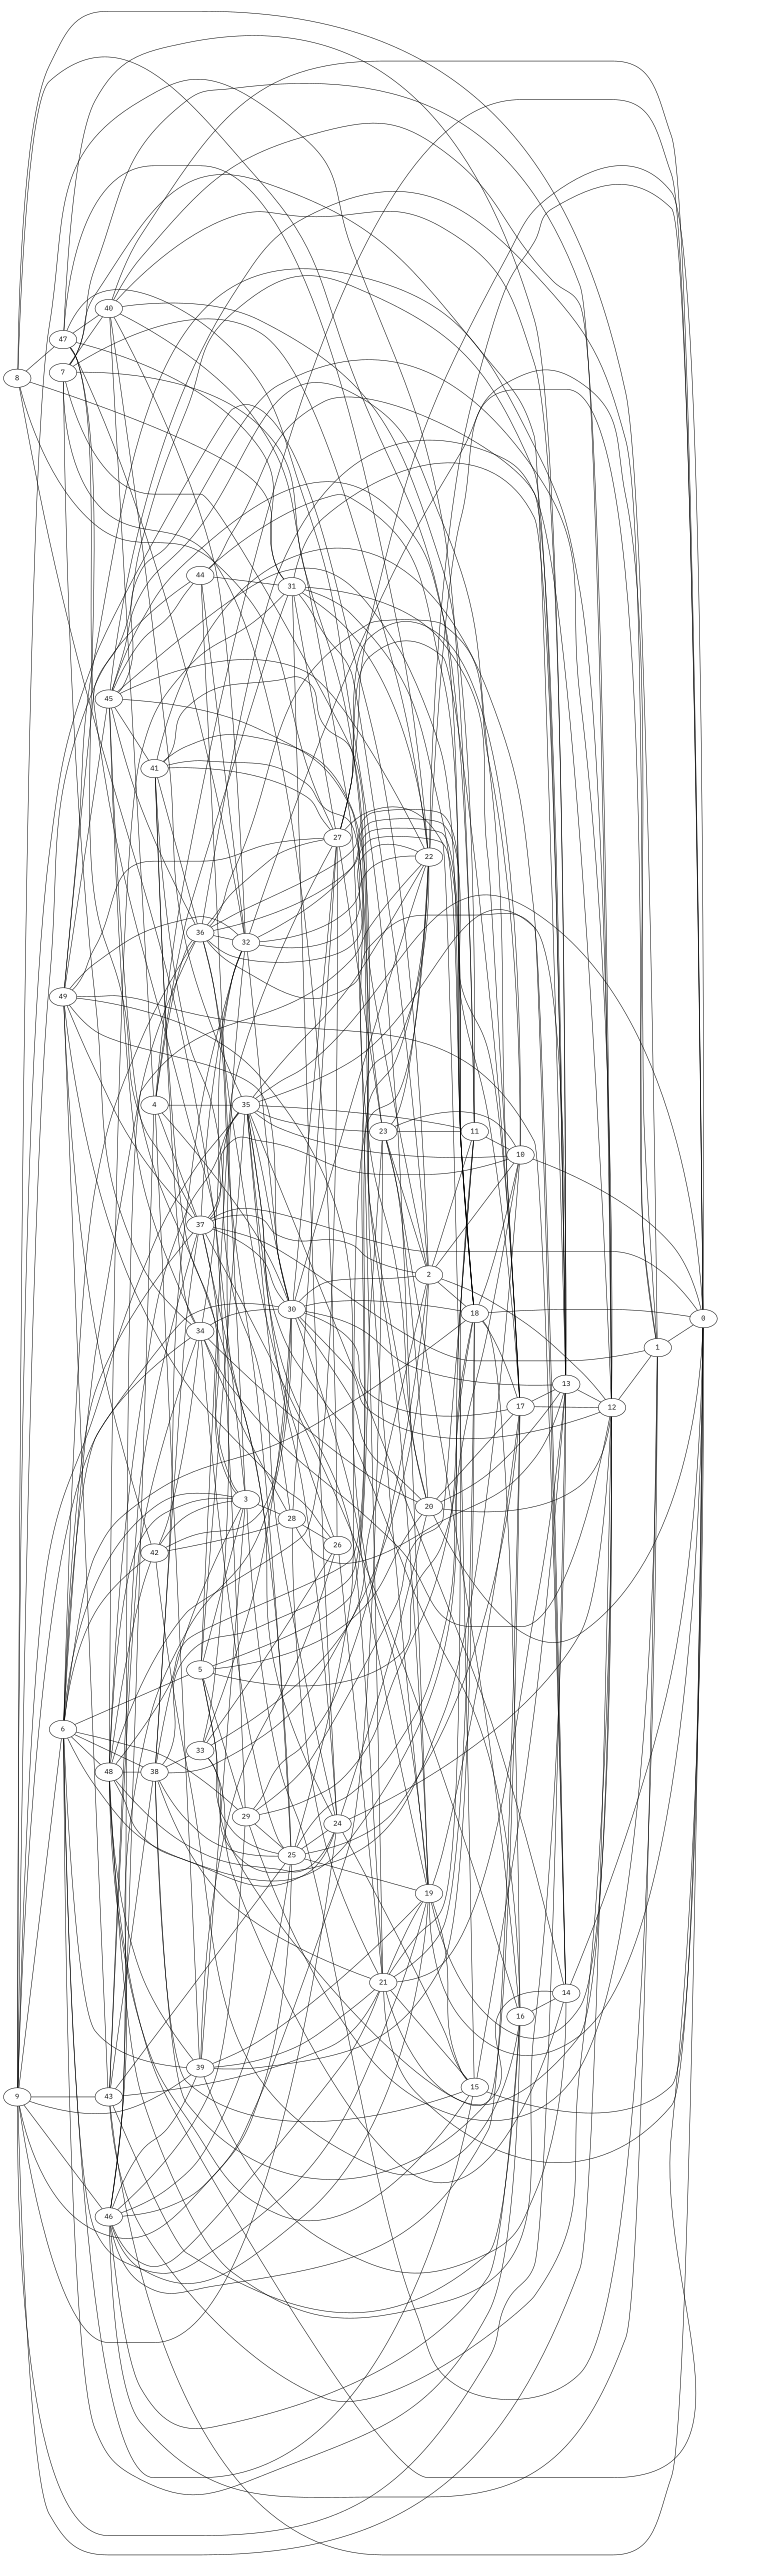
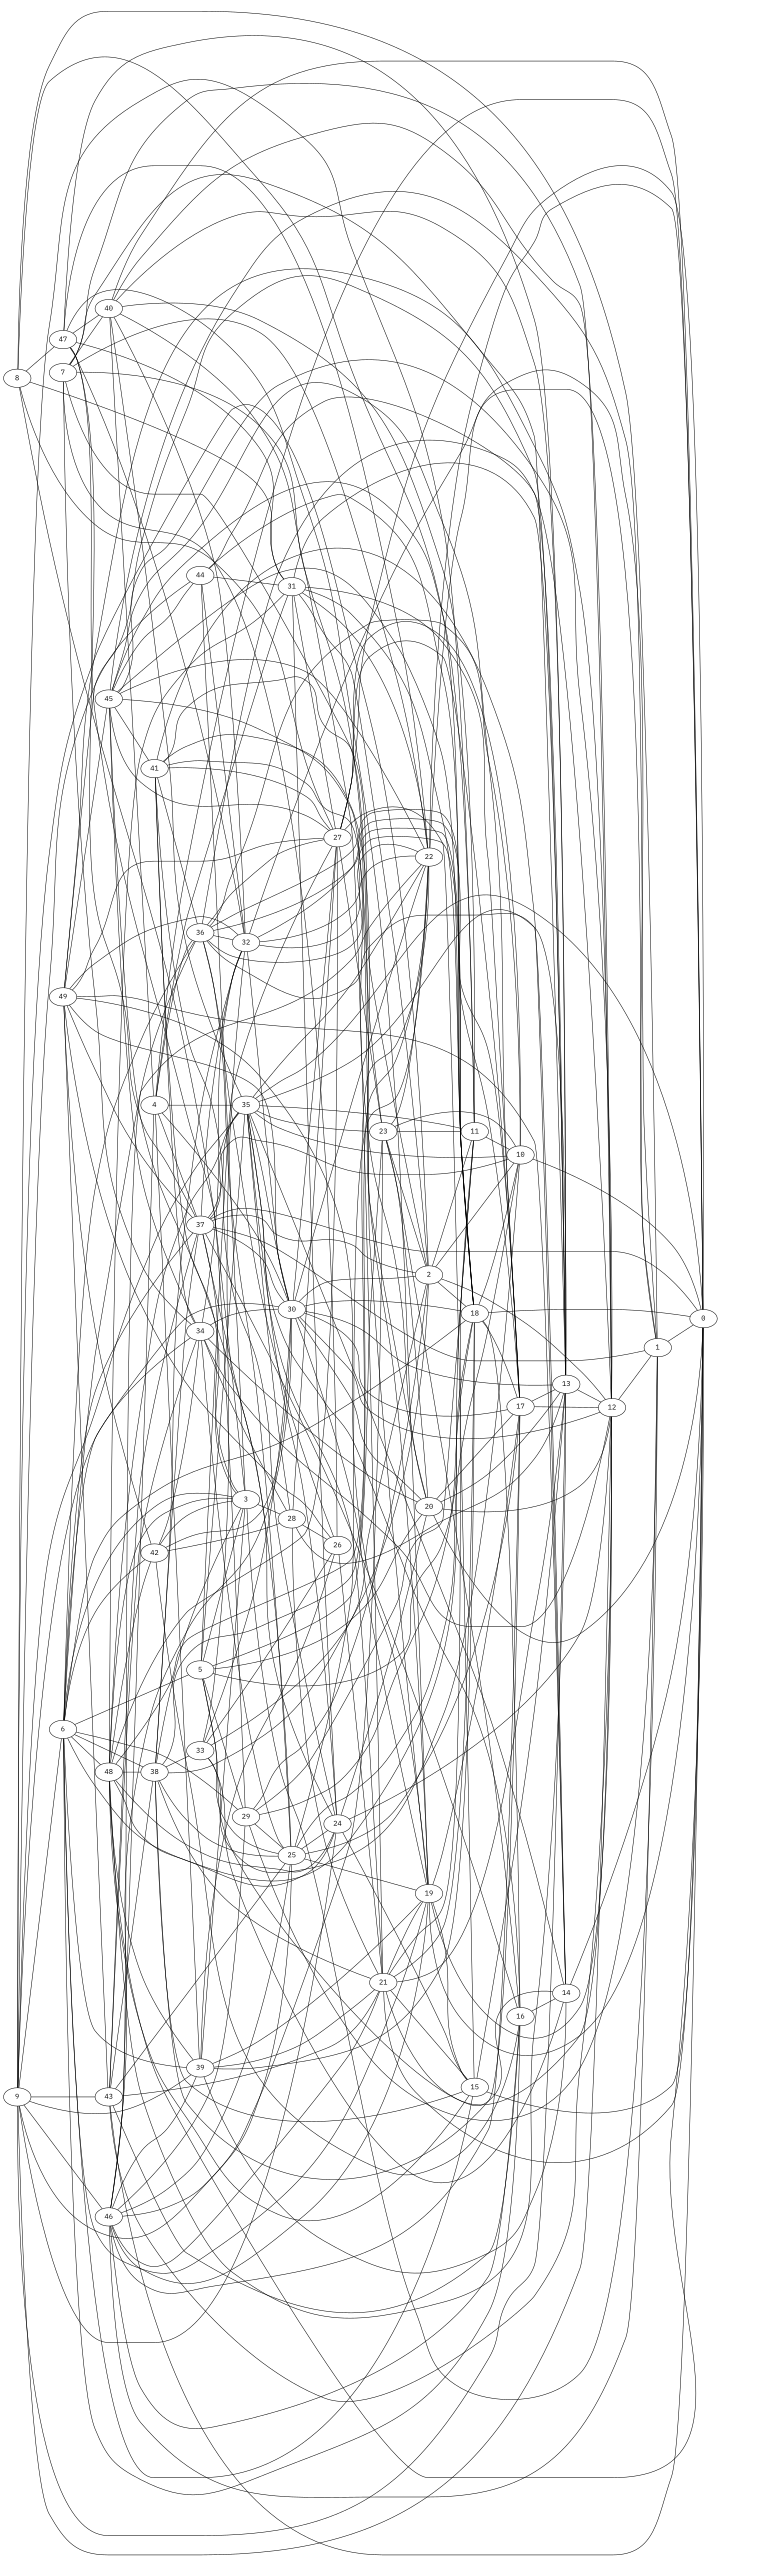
edge "45" -- "36": now "45" -- "27"
